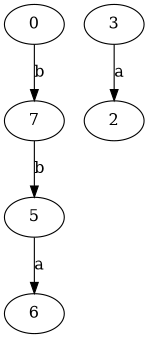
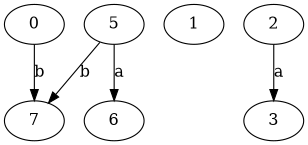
node "1": added
edge "3" -> "2": reversed
edge "7" -> "5": reversed
